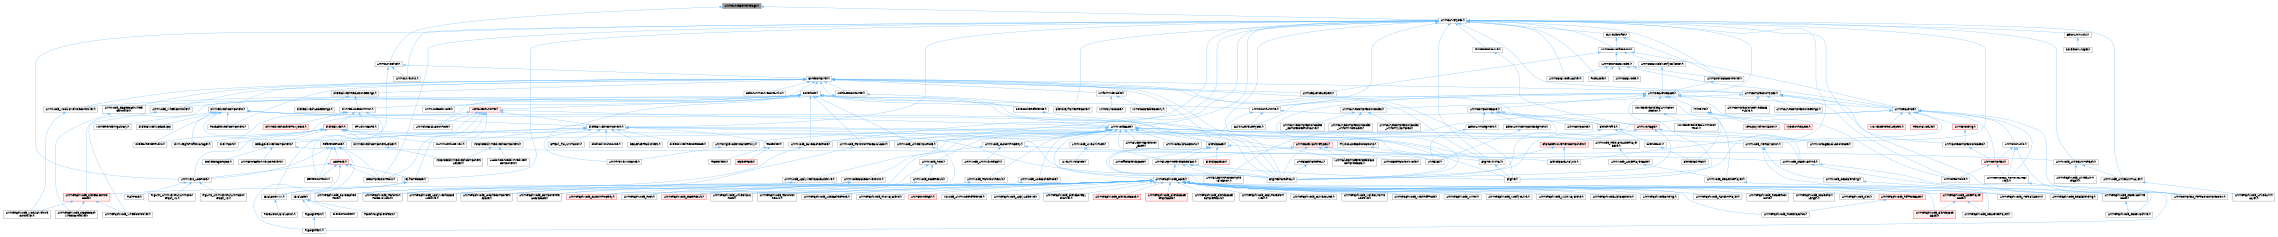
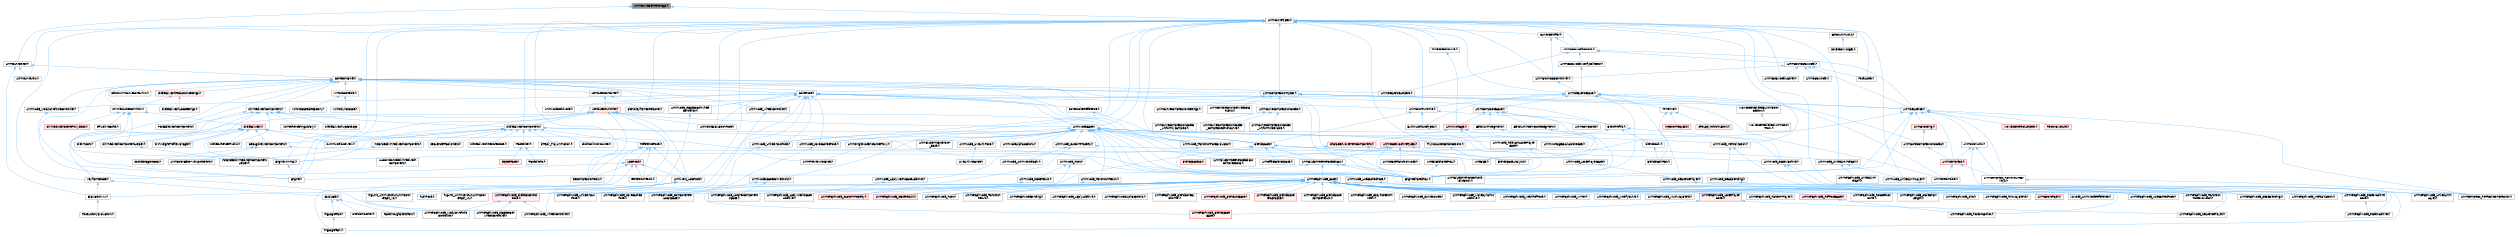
edge "AnimSlotEvaluationPose.h" -> "AnimCurveTypes.h": added
node "SkeletalMeshReductionSettings.h": color grey40 -> red
node "UniformIndexable.h": label "UniformIndexable.h" -> "MirrorDataTable.h"
